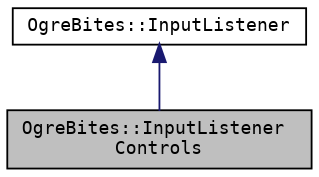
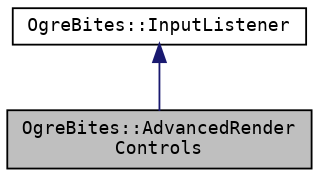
node "OgreBites::InputListener Controls": label "OgreBites::InputListener Controls" -> "OgreBites::AdvancedRender Controls"
